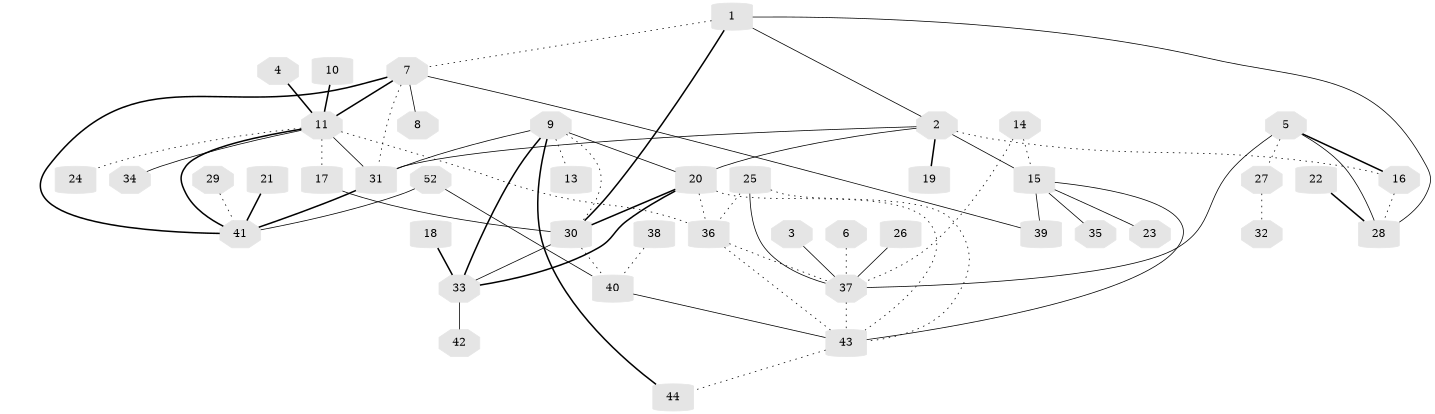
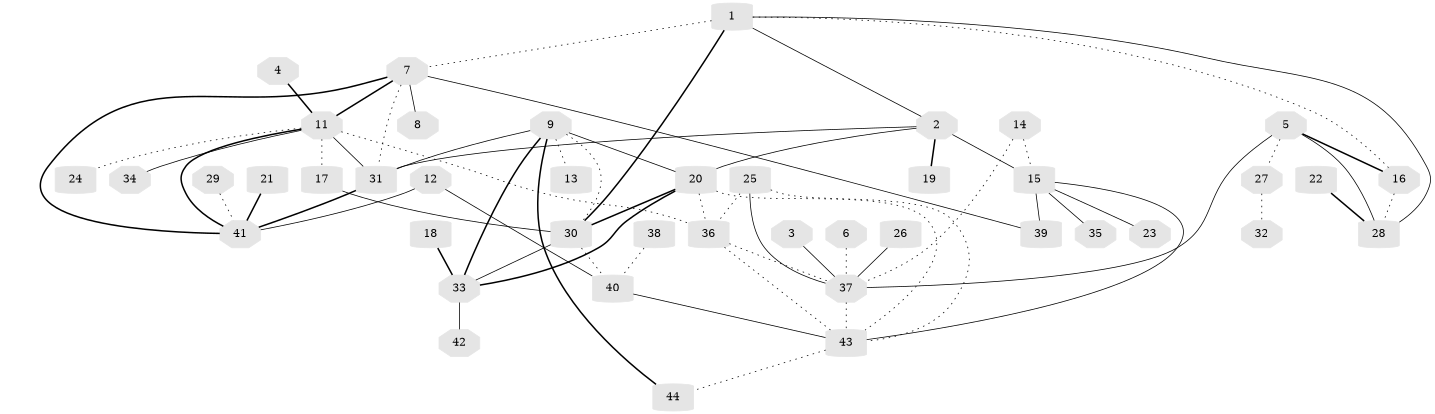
node "10": removed
edge "2" -- "16": now "1" -- "16"
node "52": label "52" -> "12"
